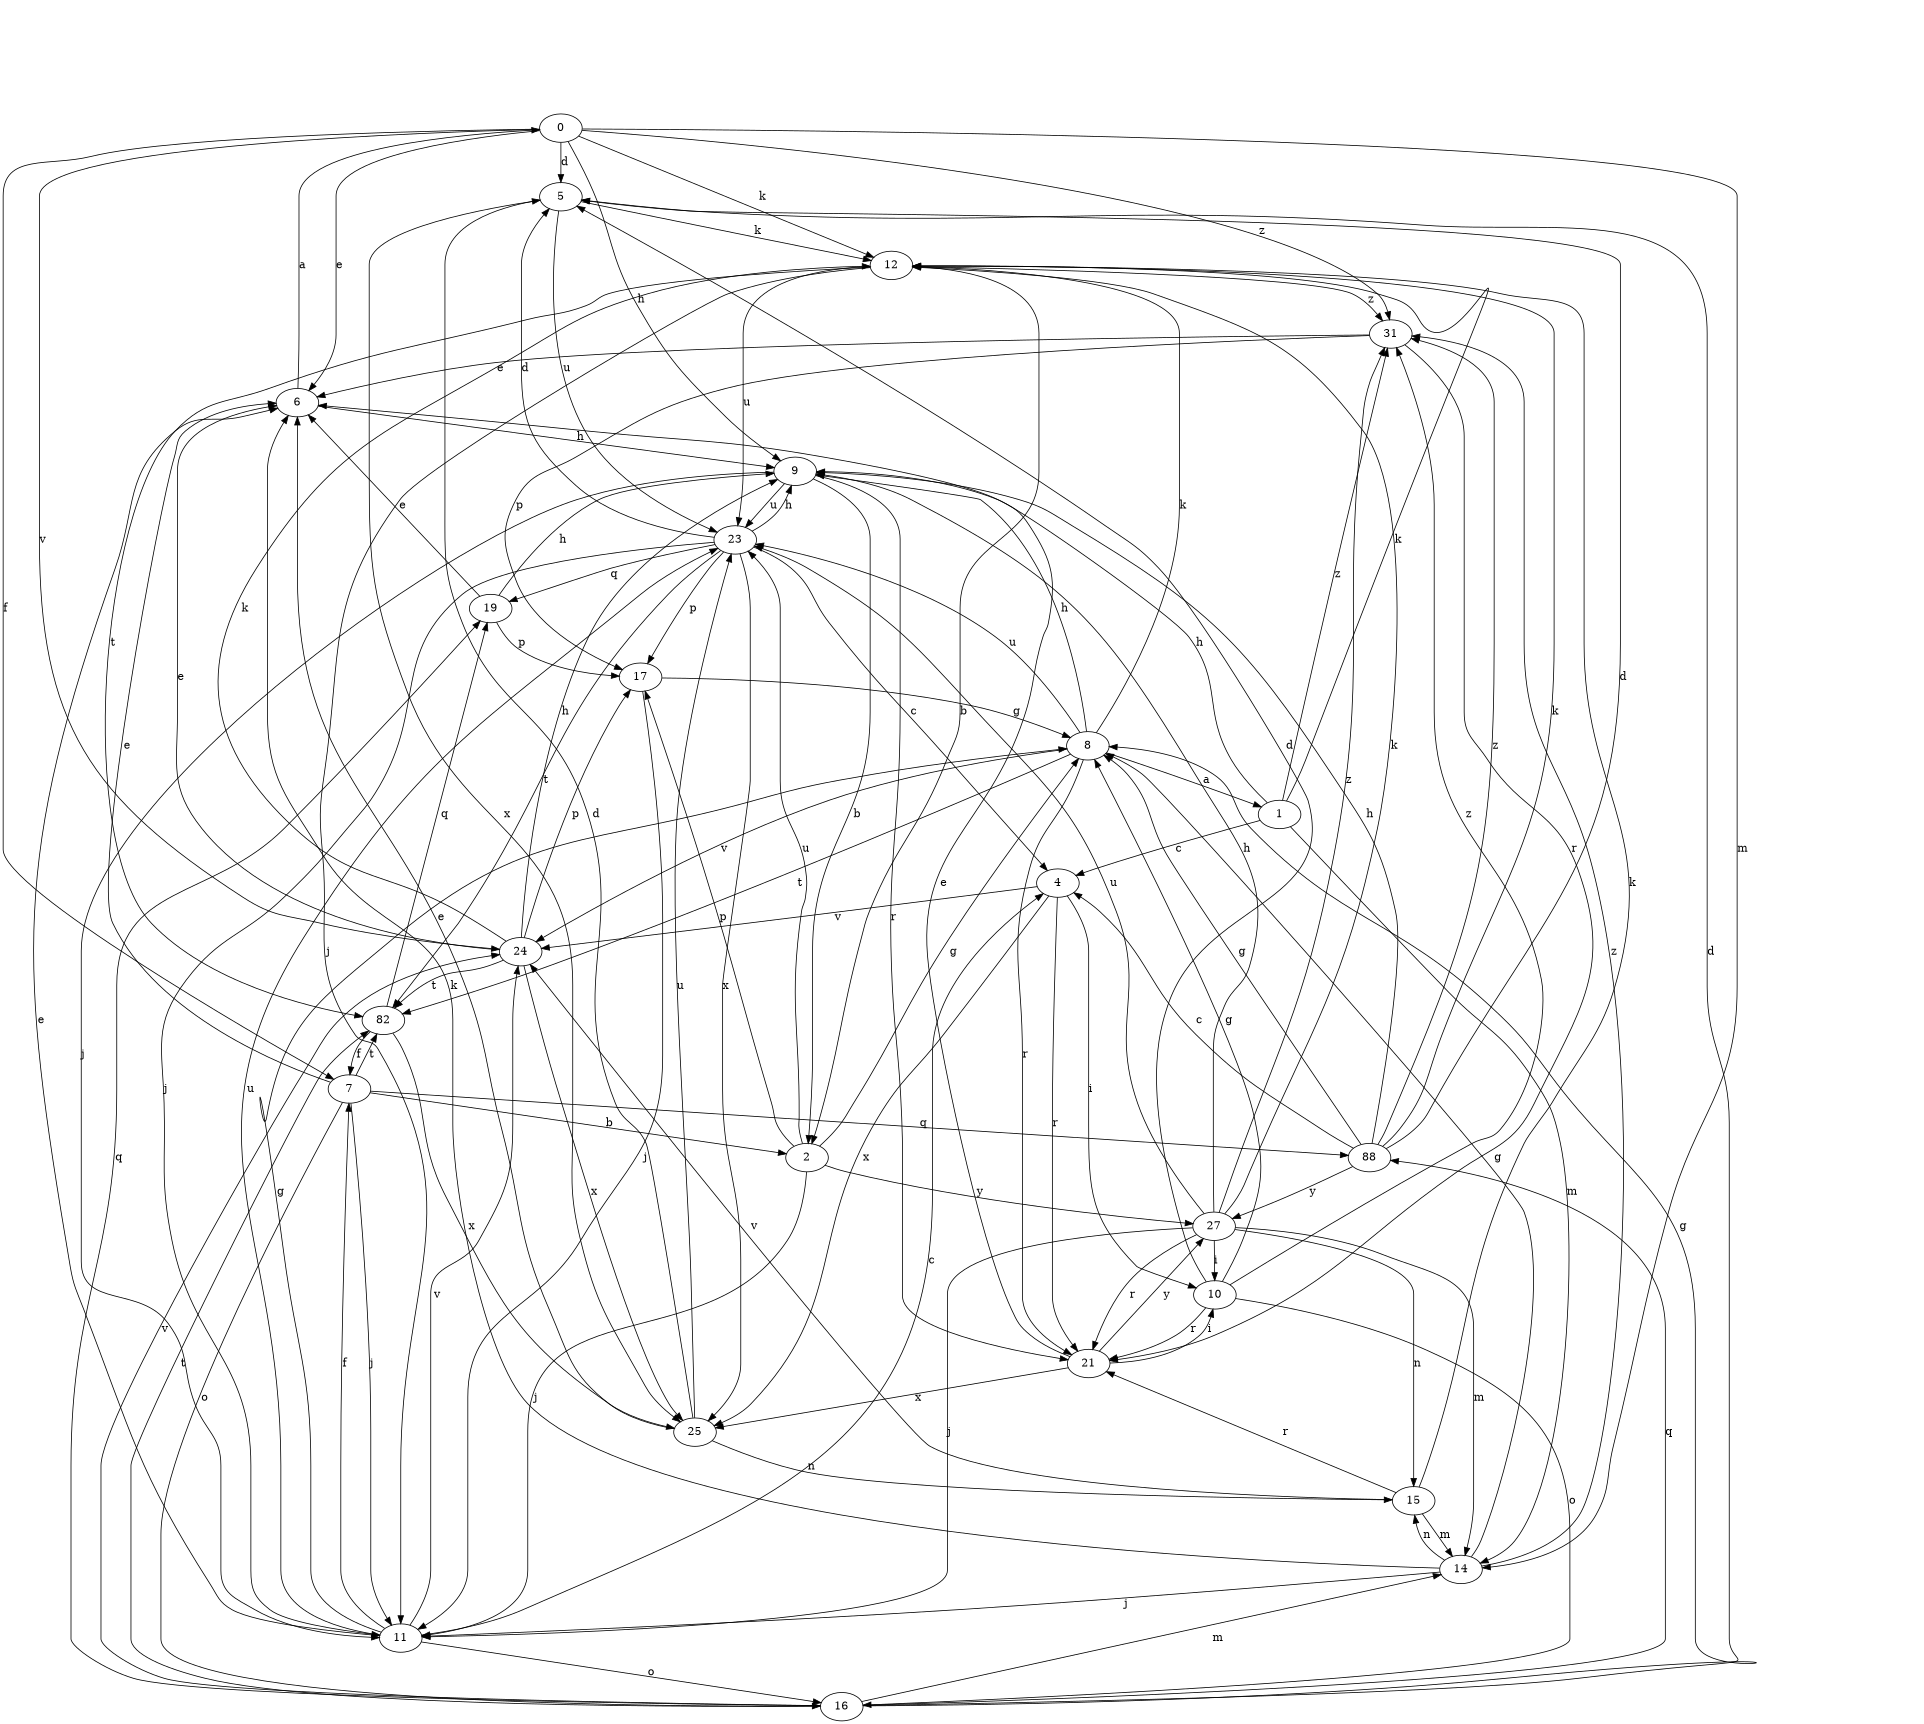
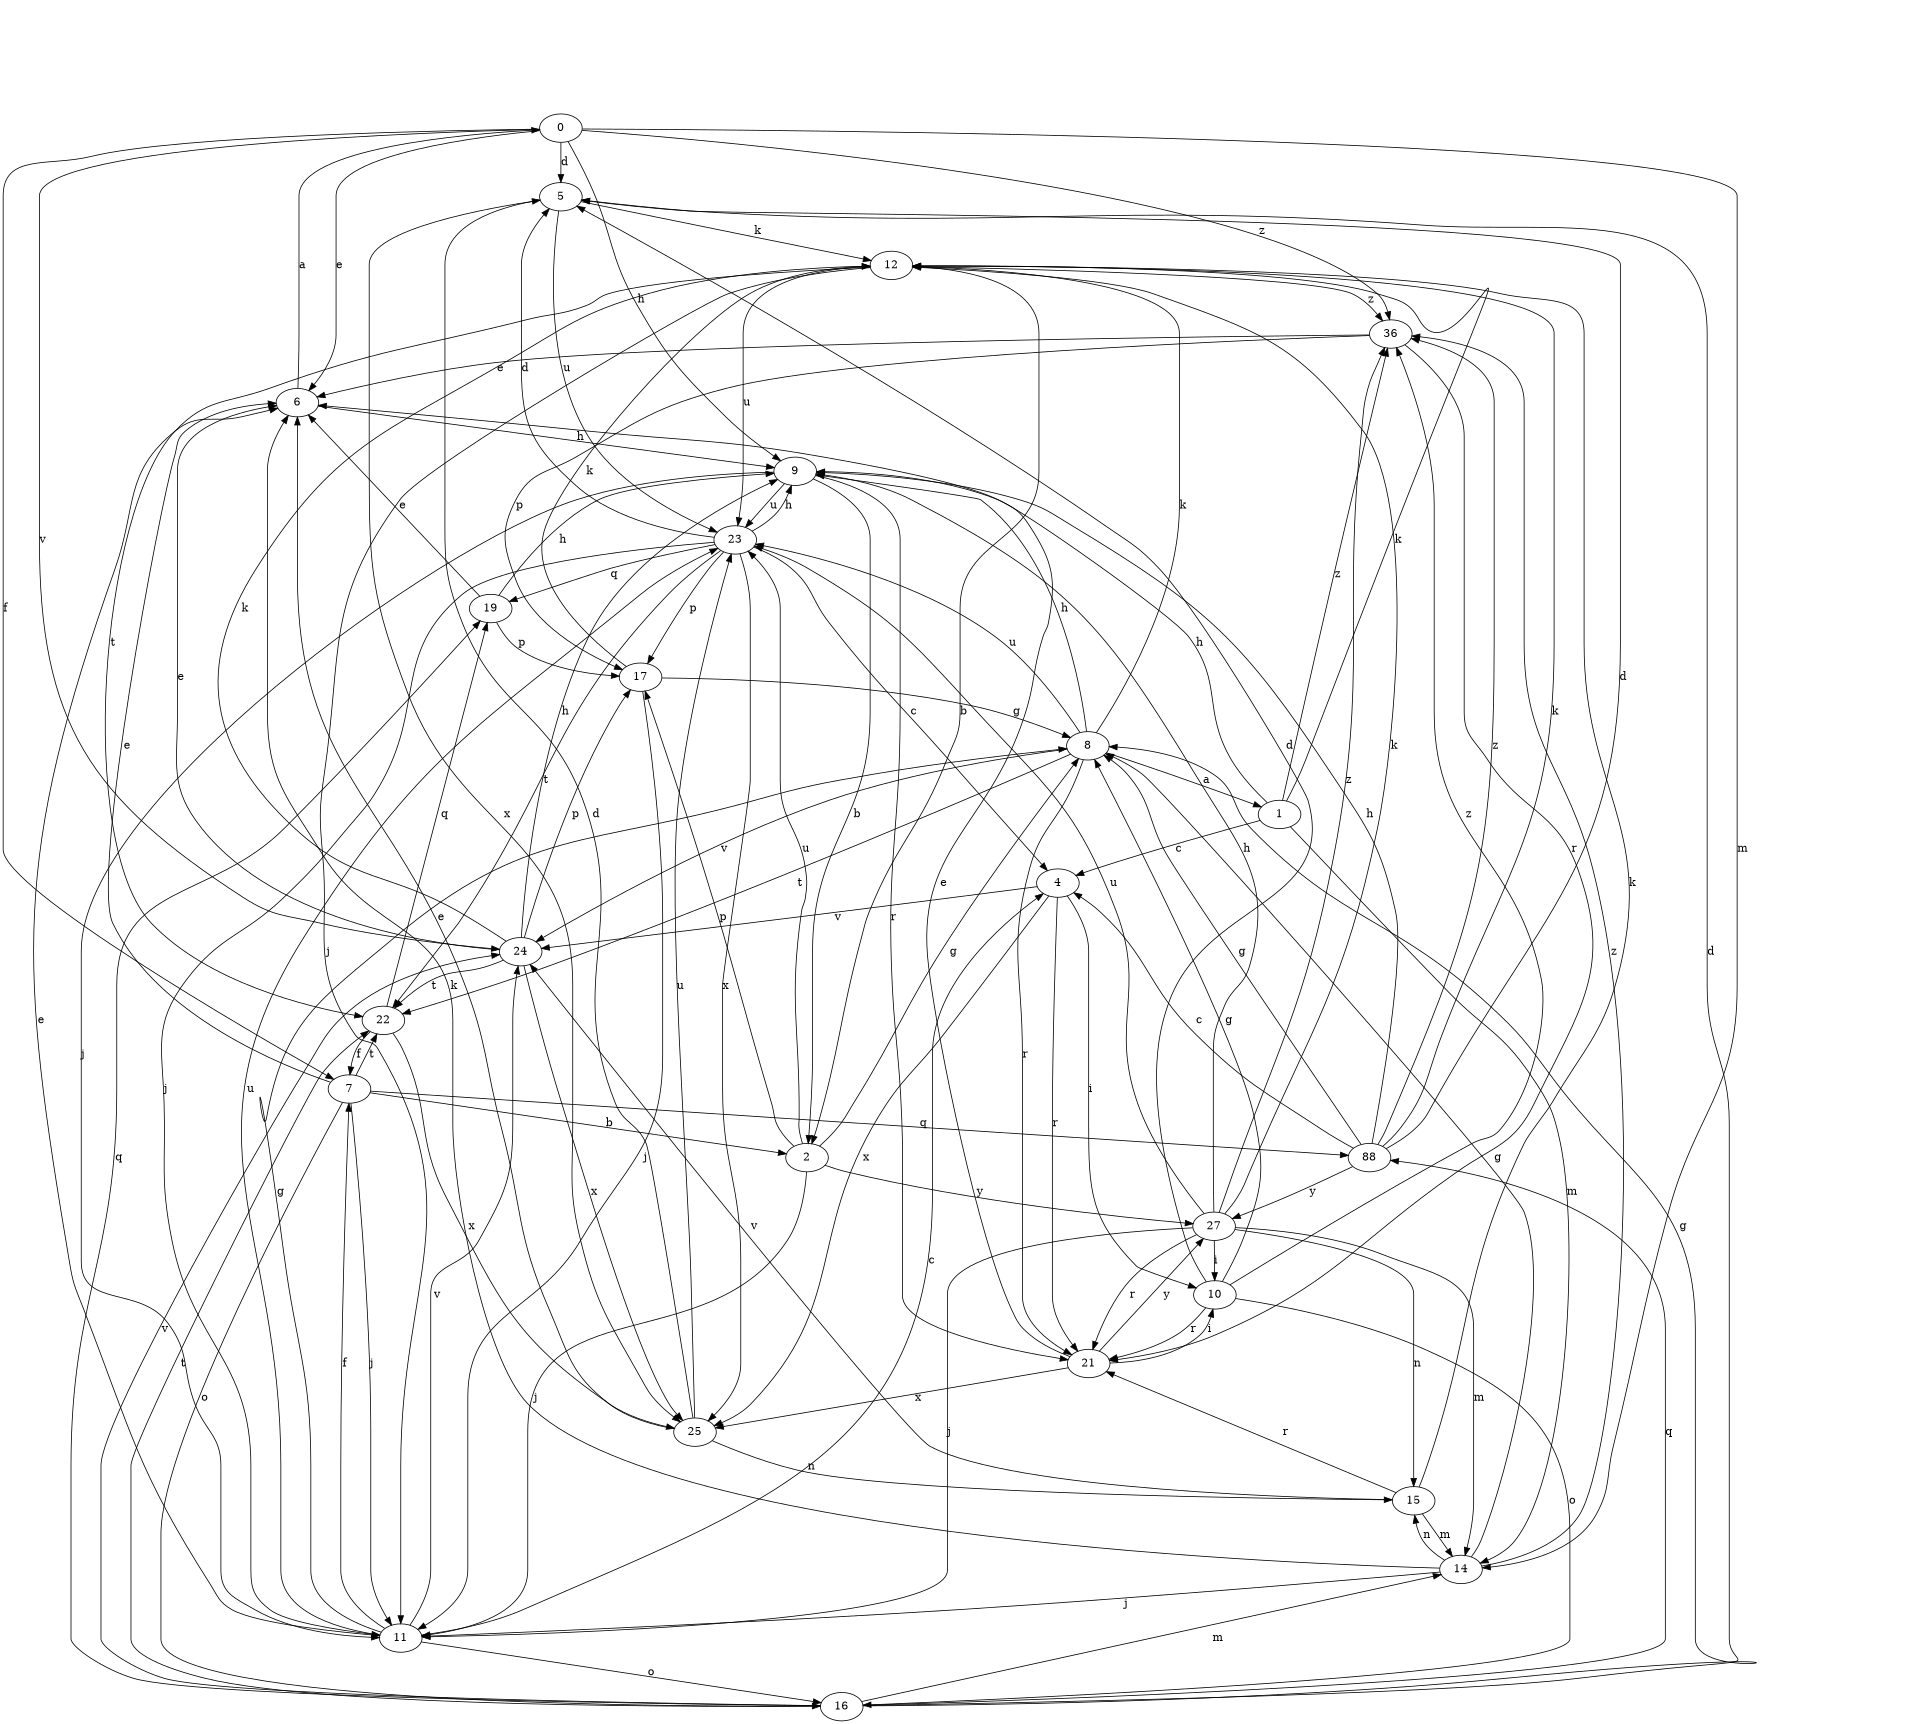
edge "0" -> "12": now "17" -> "12"
node "31": label "31" -> "36"
node "82": label "82" -> "22"
